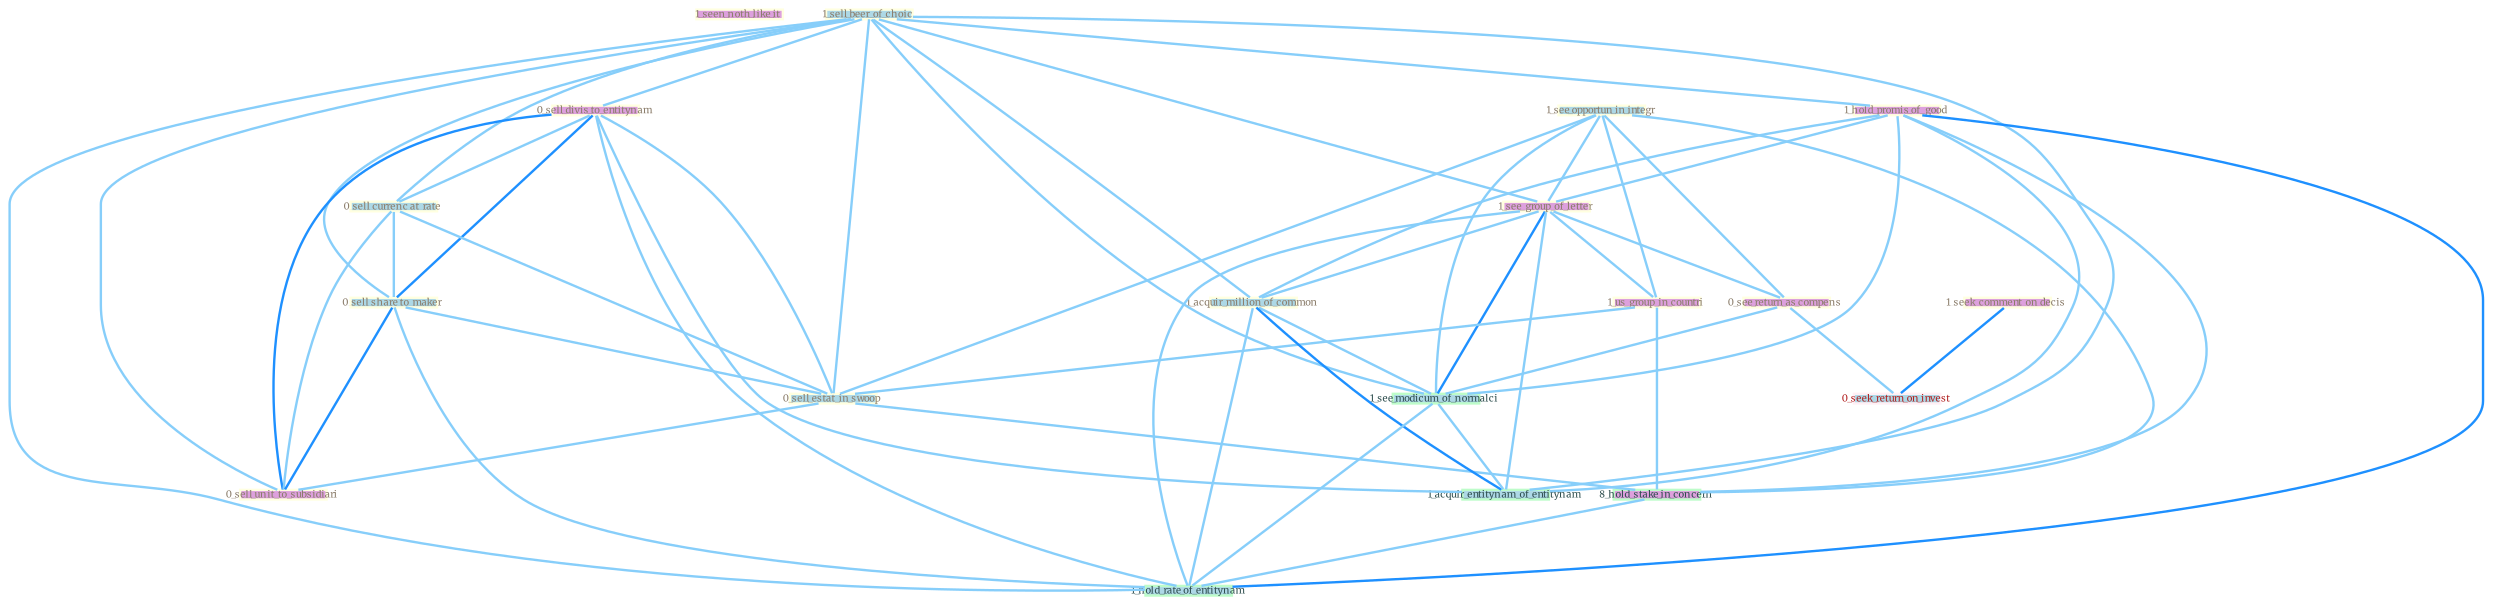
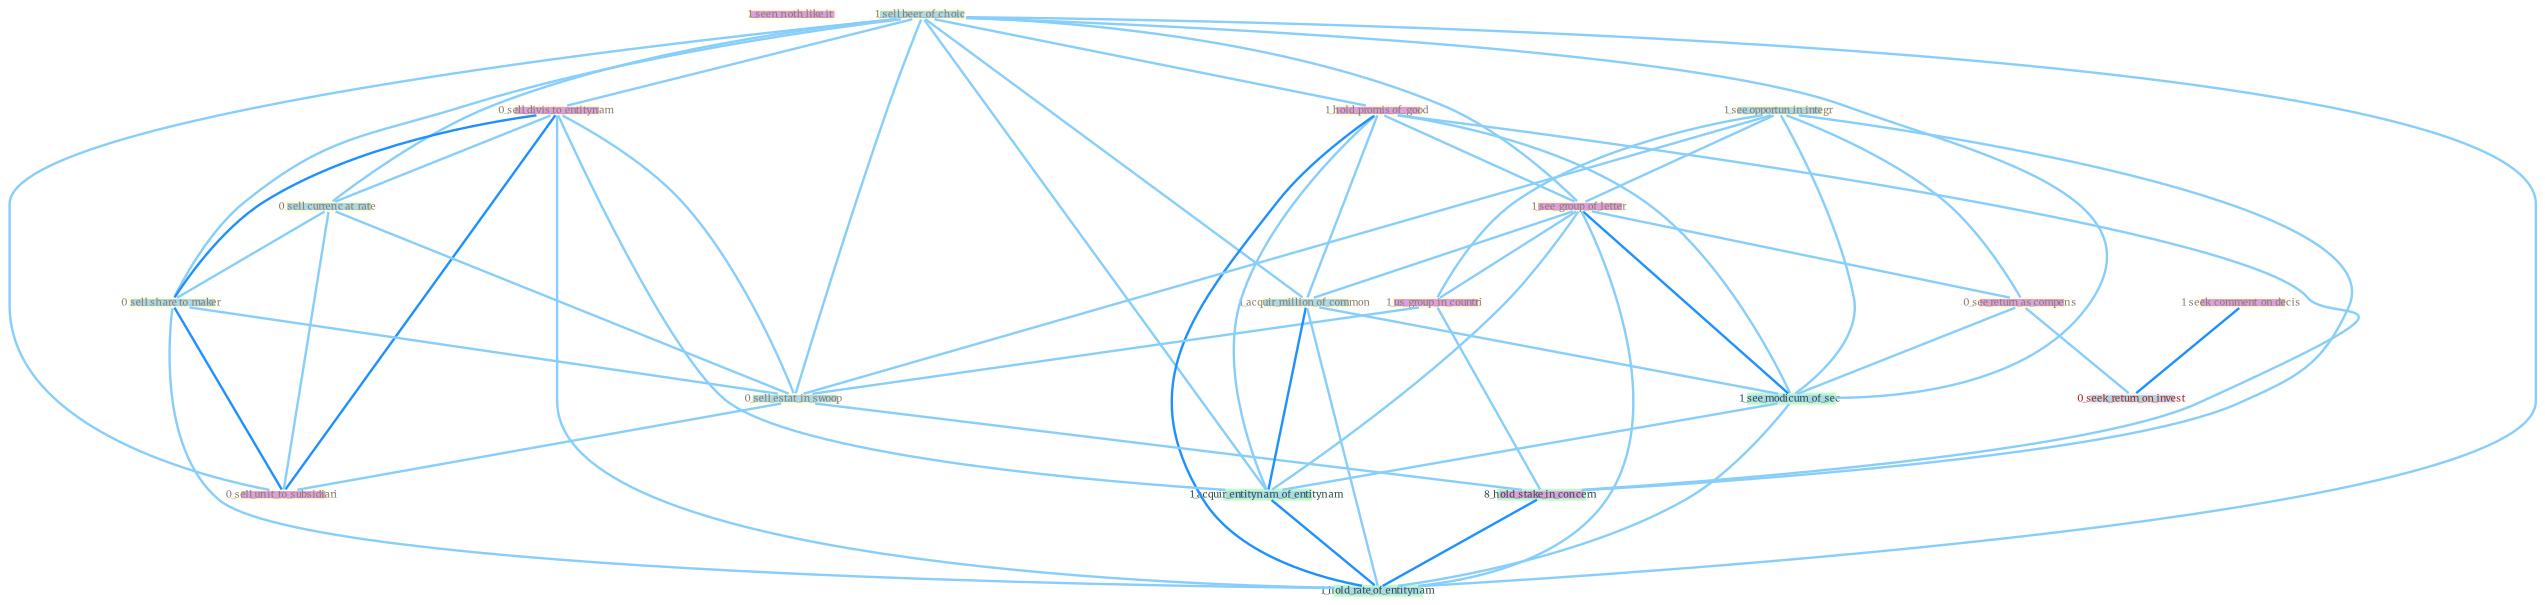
node "1_see_modicum_of_normalci": label "1_see_modicum_of_normalci" -> "1_see_modicum_of_see"
edge "1_acquir_entitynam_of_entitynam" -- "1_hold_rate_of_entitynam": added
edge "8_hold_stake_in_concern" -- "1_hold_rate_of_entitynam": color #87cefa -> #1e90ff
